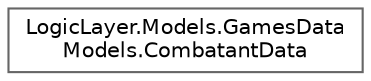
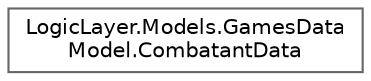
node "LogicLayer.Models.GamesData Models.CombatantData": label "LogicLayer.Models.GamesData Models.CombatantData" -> "LogicLayer.Models.GamesData Model.CombatantData"
